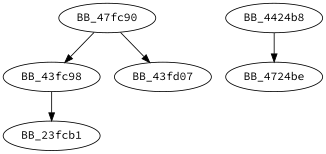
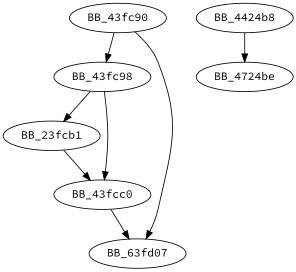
node "BB_47fc90": label "BB_47fc90" -> "BB_43fc90"
node "BB_43fd07": label "BB_43fd07" -> "BB_63fd07"
node "BB_43fcc0": added
